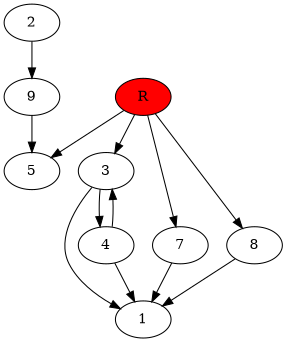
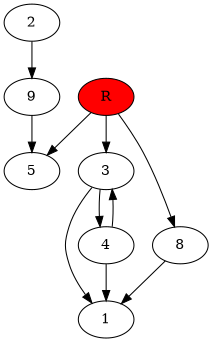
node "7": removed
